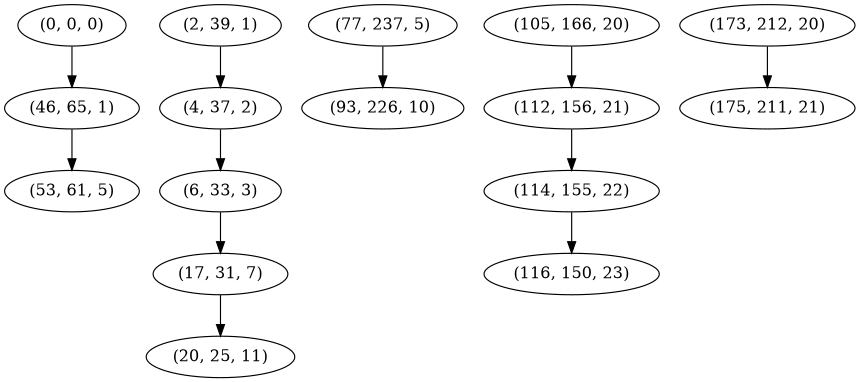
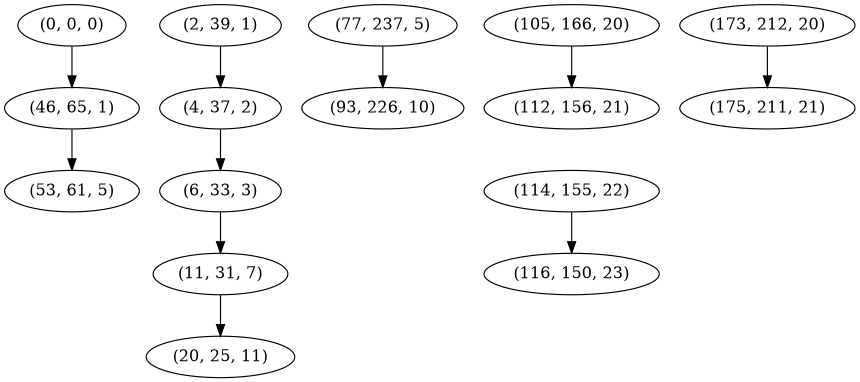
edge "(112, 156, 21)" -> "(114, 155, 22)": removed
node "(17, 31, 7)": label "(17, 31, 7)" -> "(11, 31, 7)"
